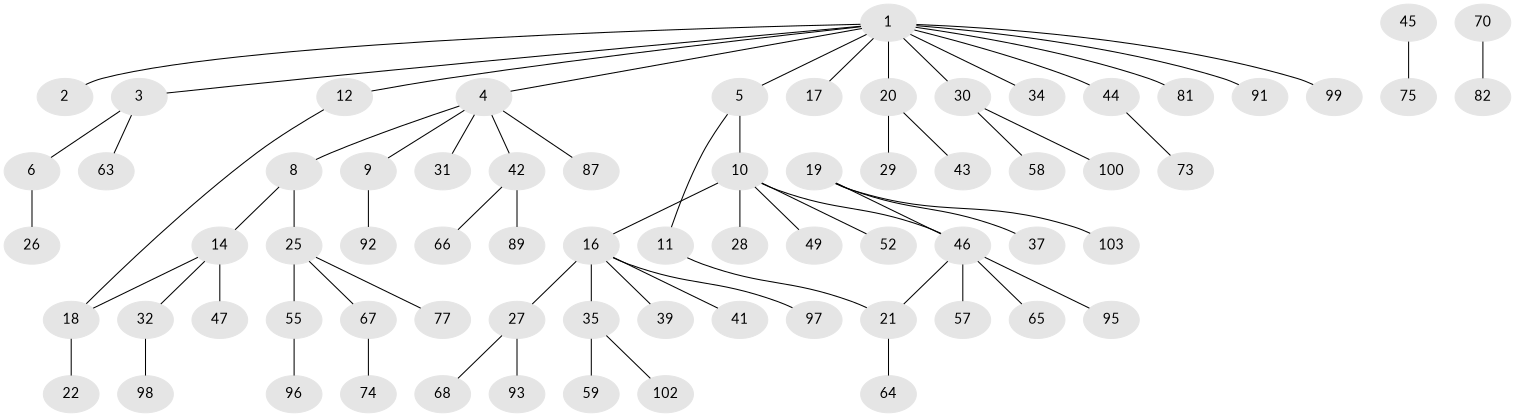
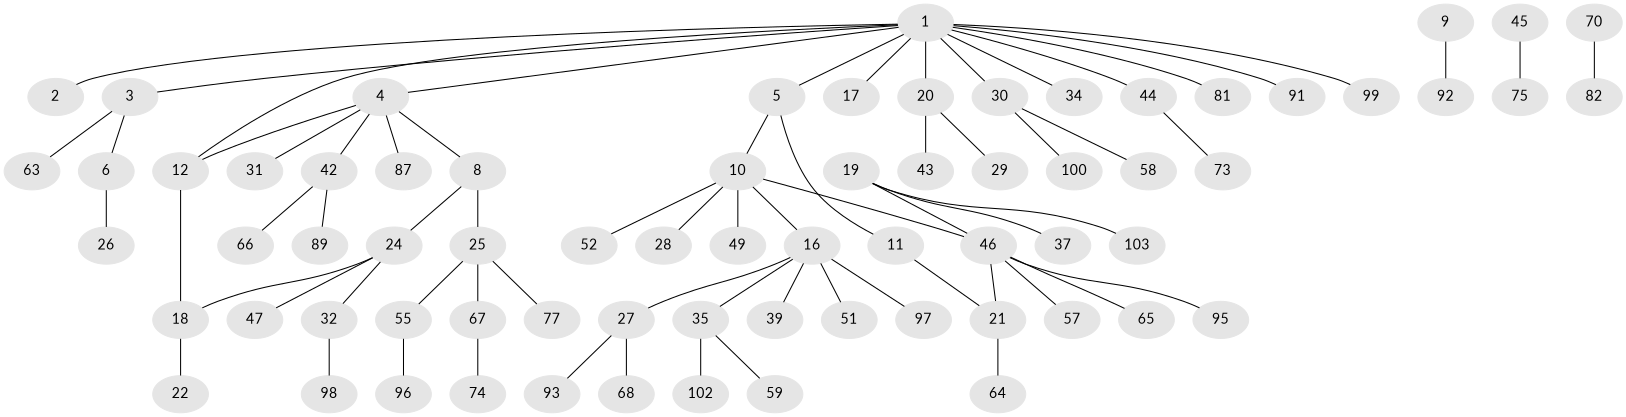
edge "4" -- "9": now "4" -- "12"
node "14": label "14" -> "24"
node "41": label "41" -> "51"
